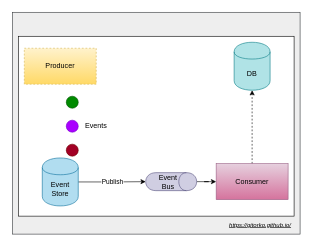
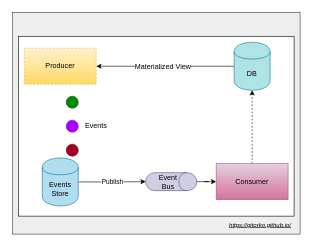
edge "DB" -> "Producer": added, label "Materialized View"
node "Event Store": label "Event Store" -> "Events Store"
